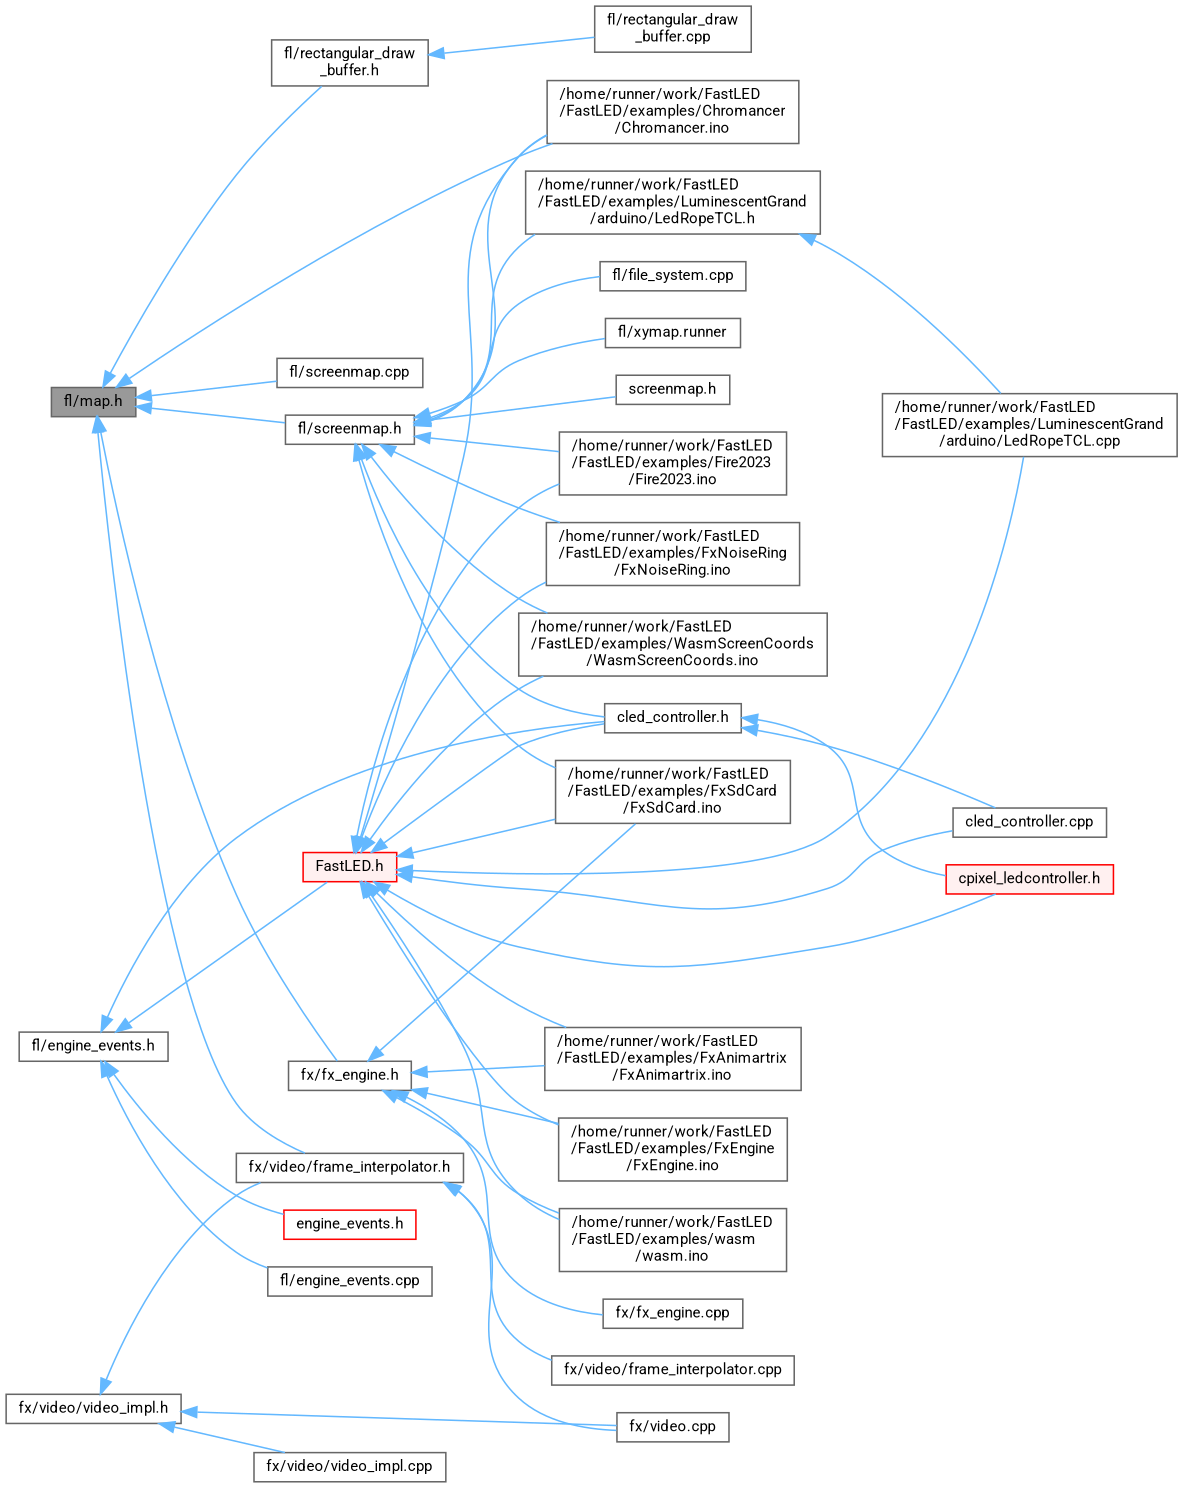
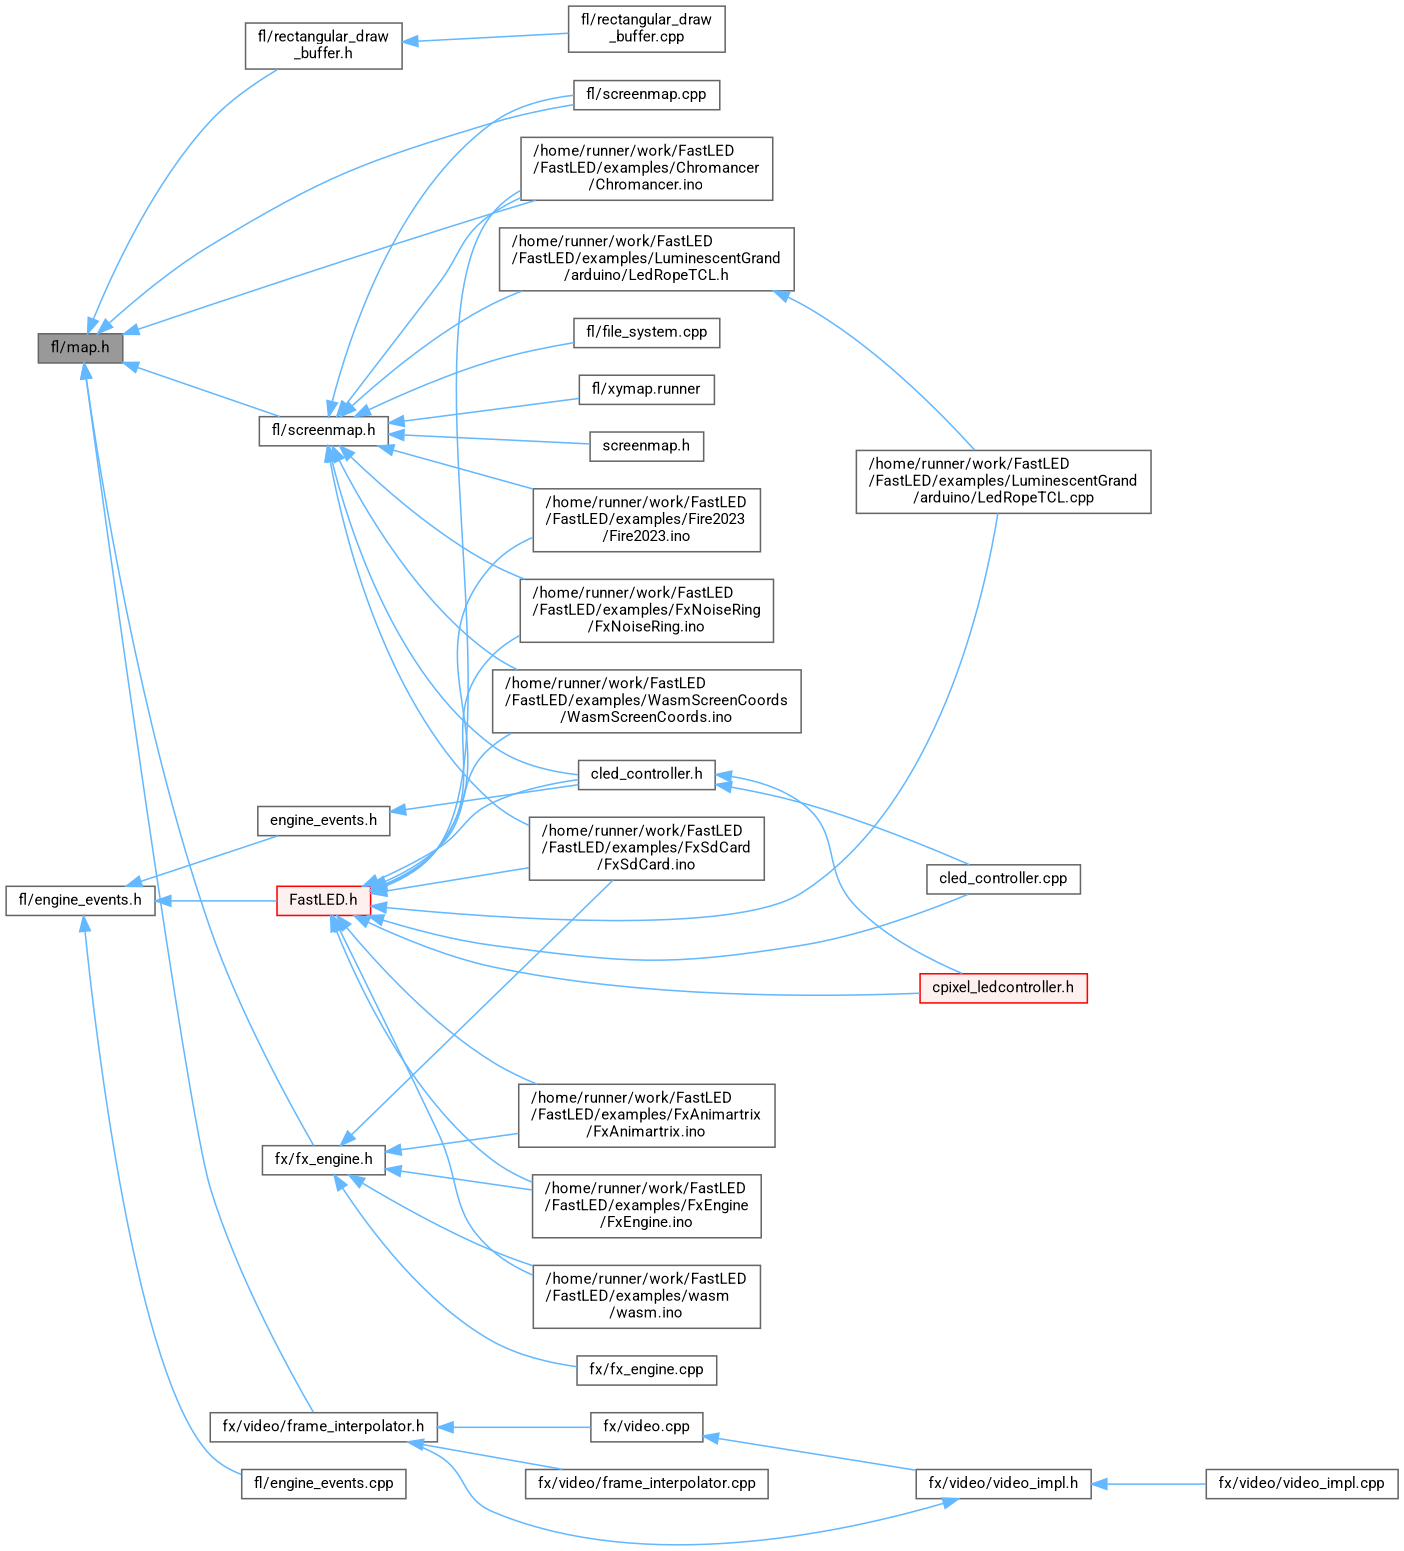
edge "fl/screenmap.cpp" -> "fl/screenmap.h": added
edge "cled_controller.h" -> "fl/engine_events.h": now "cled_controller.h" -> "engine_events.h"
node "engine_events.h": color red -> grey40
edge "fx/video.cpp" -> "fx/video/video_impl.h": reversed
